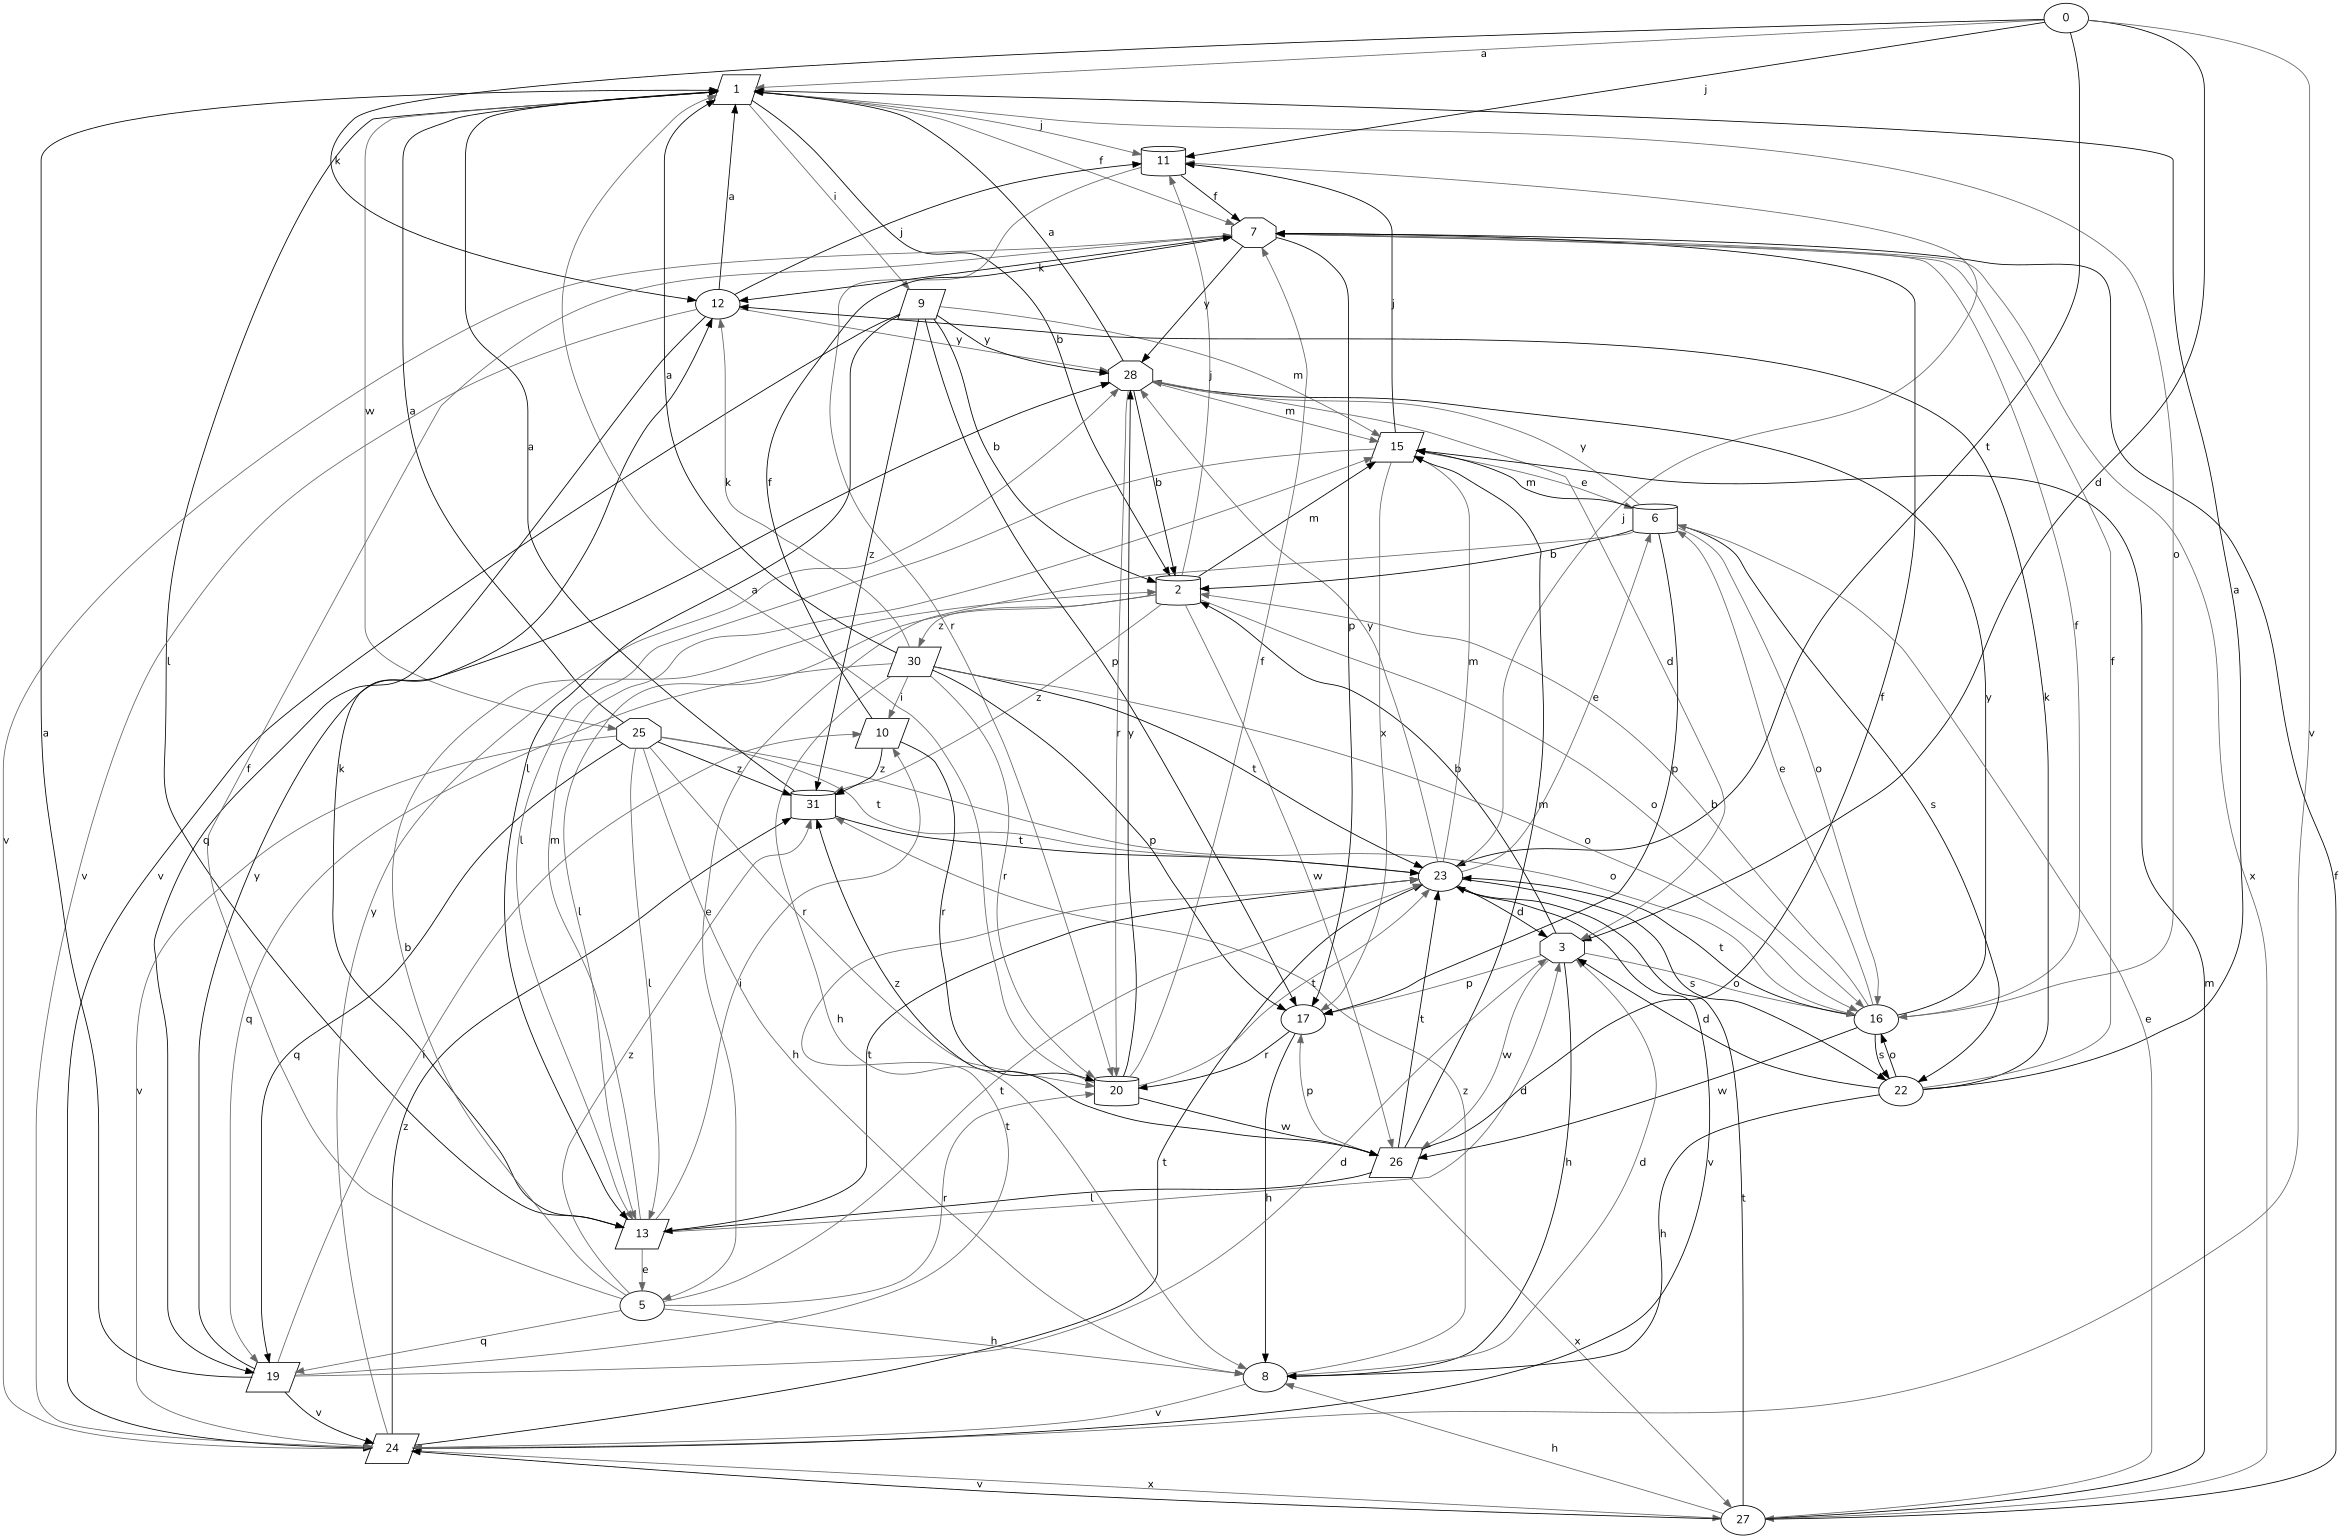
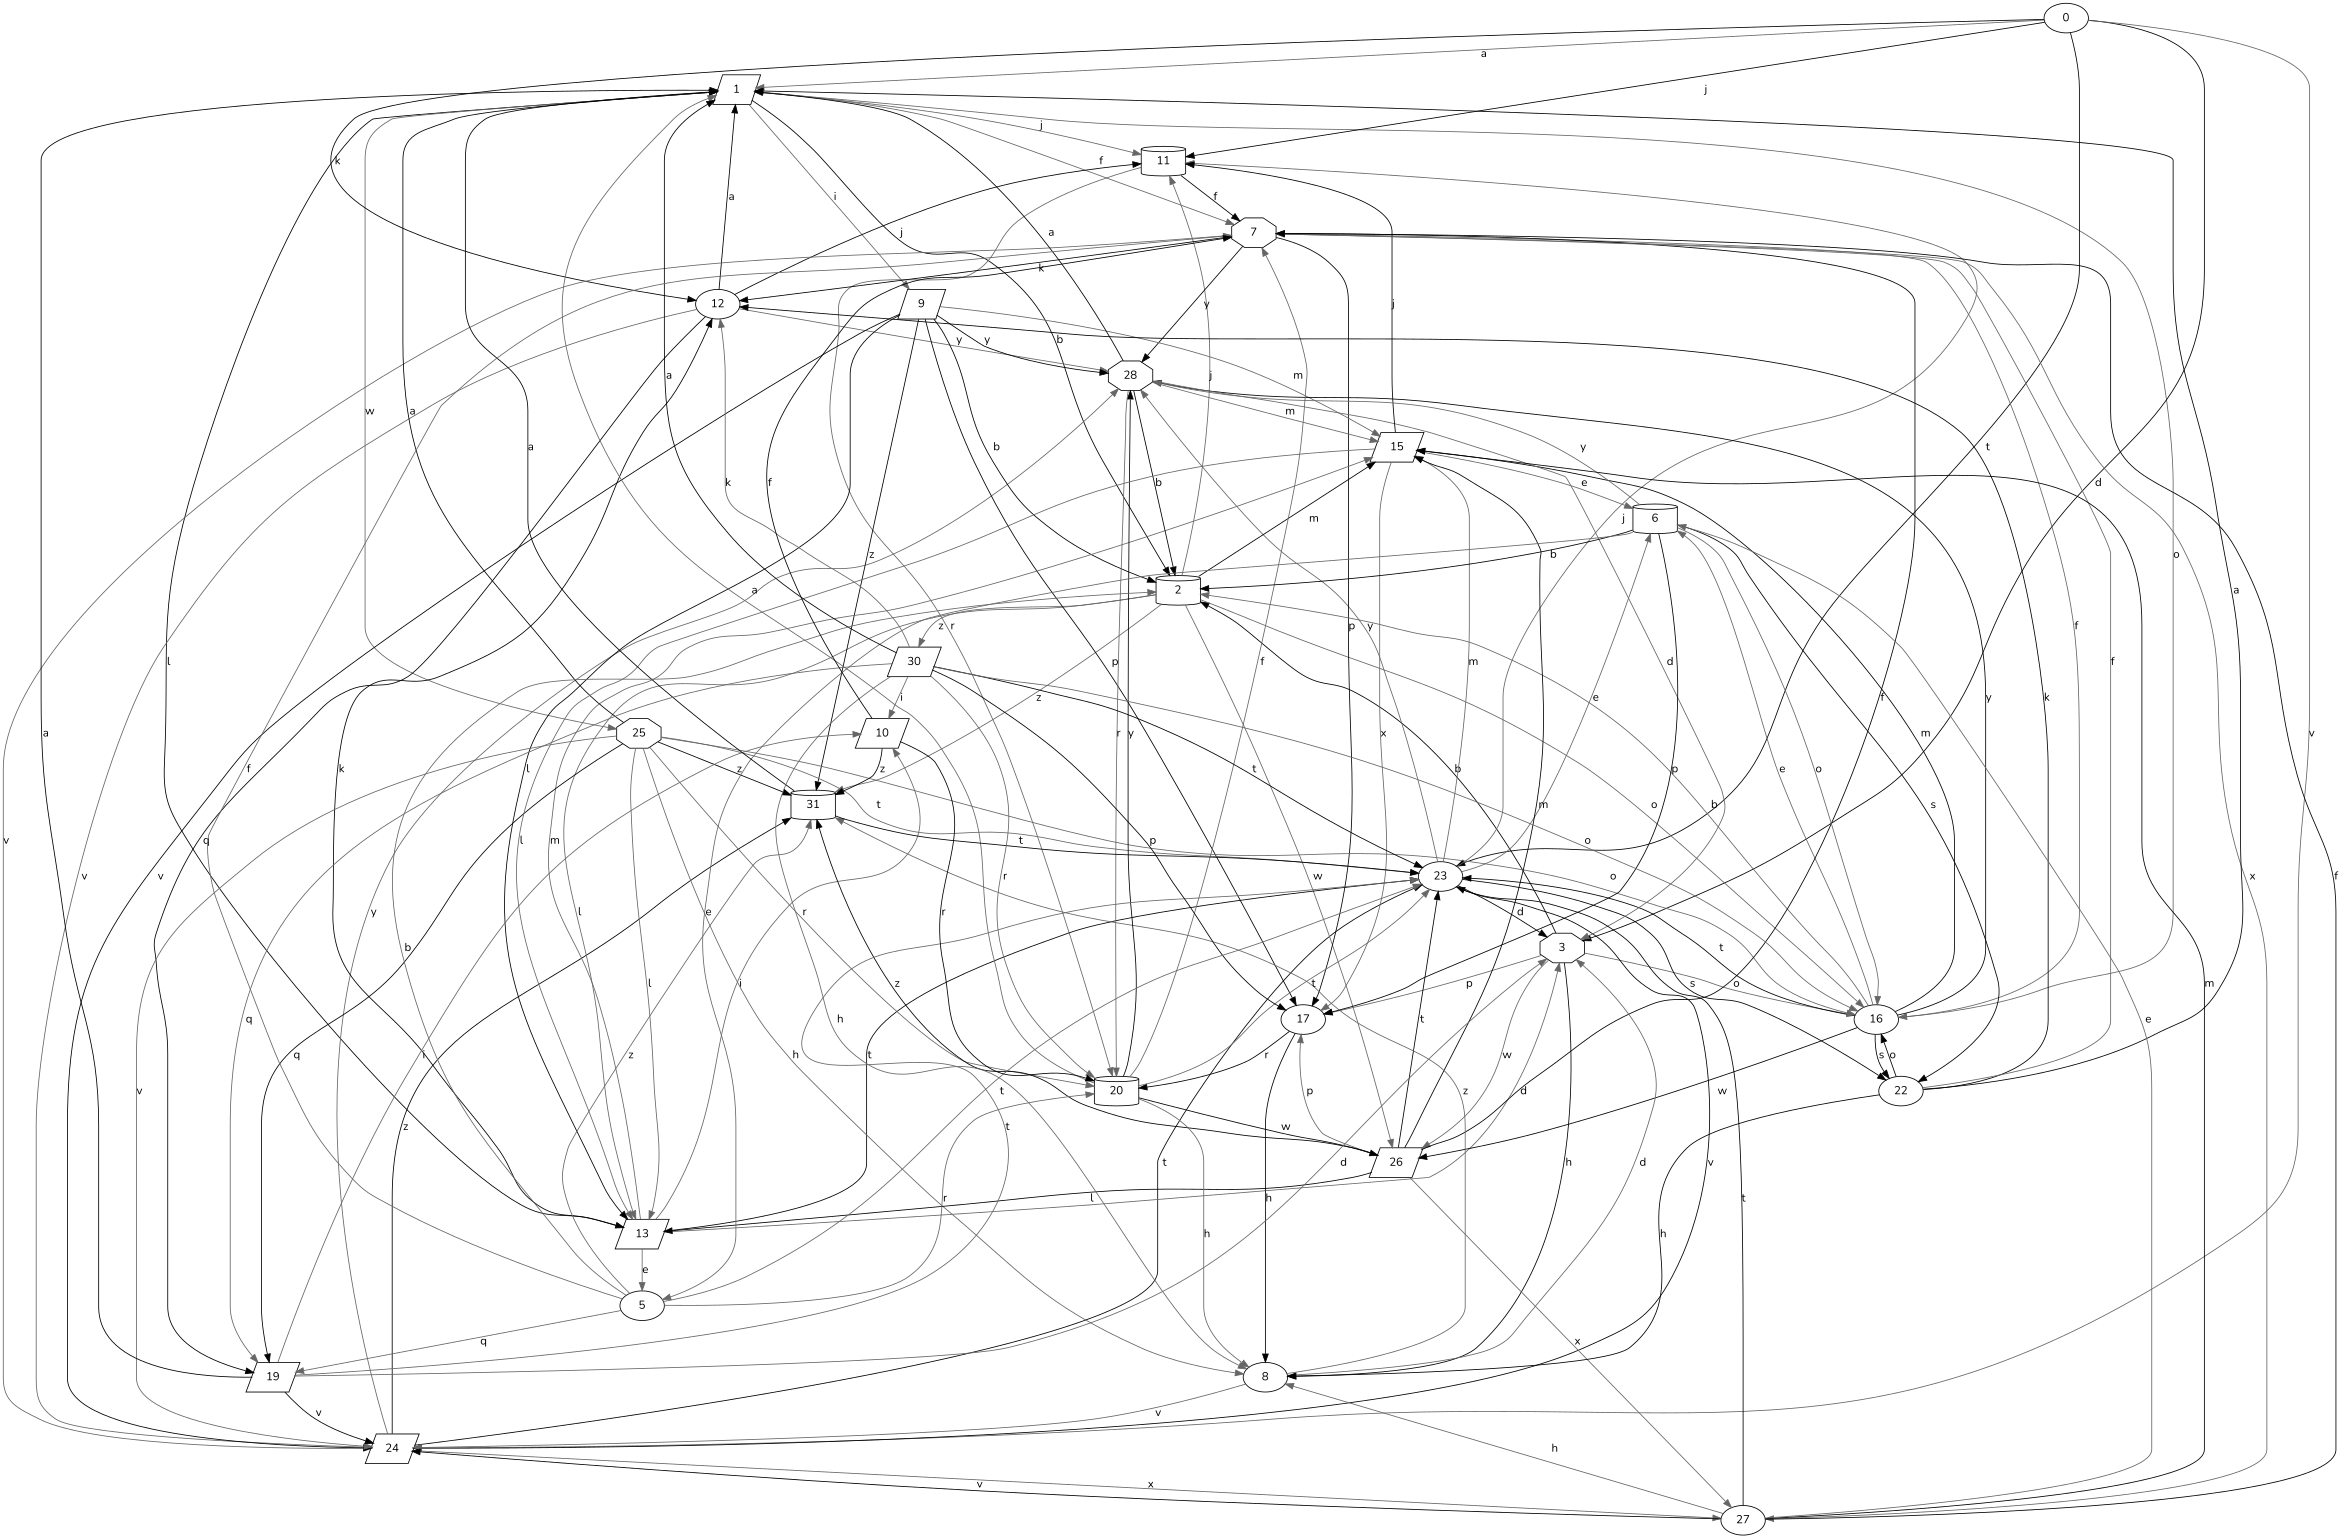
edge "6" -> "15": now "16" -> "15"
edge "19" -> "28": removed, label "y"
edge "22" -> "3": removed, label "d"
edge "5" -> "8": now "20" -> "8"
